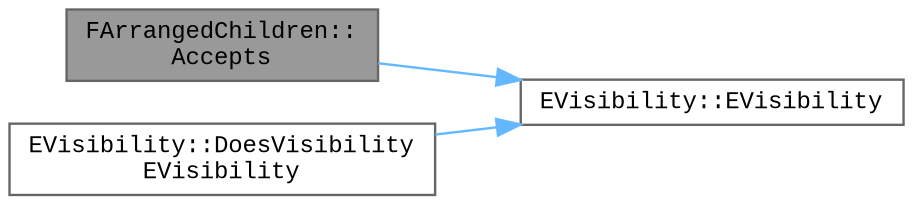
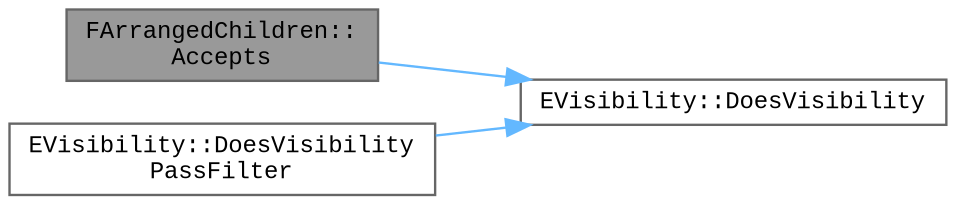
node "EVisibility::EVisibility": label "EVisibility::EVisibility" -> "EVisibility::DoesVisibility"
node "EVisibility::DoesVisibility EVisibility": label "EVisibility::DoesVisibility EVisibility" -> "EVisibility::DoesVisibility PassFilter"
